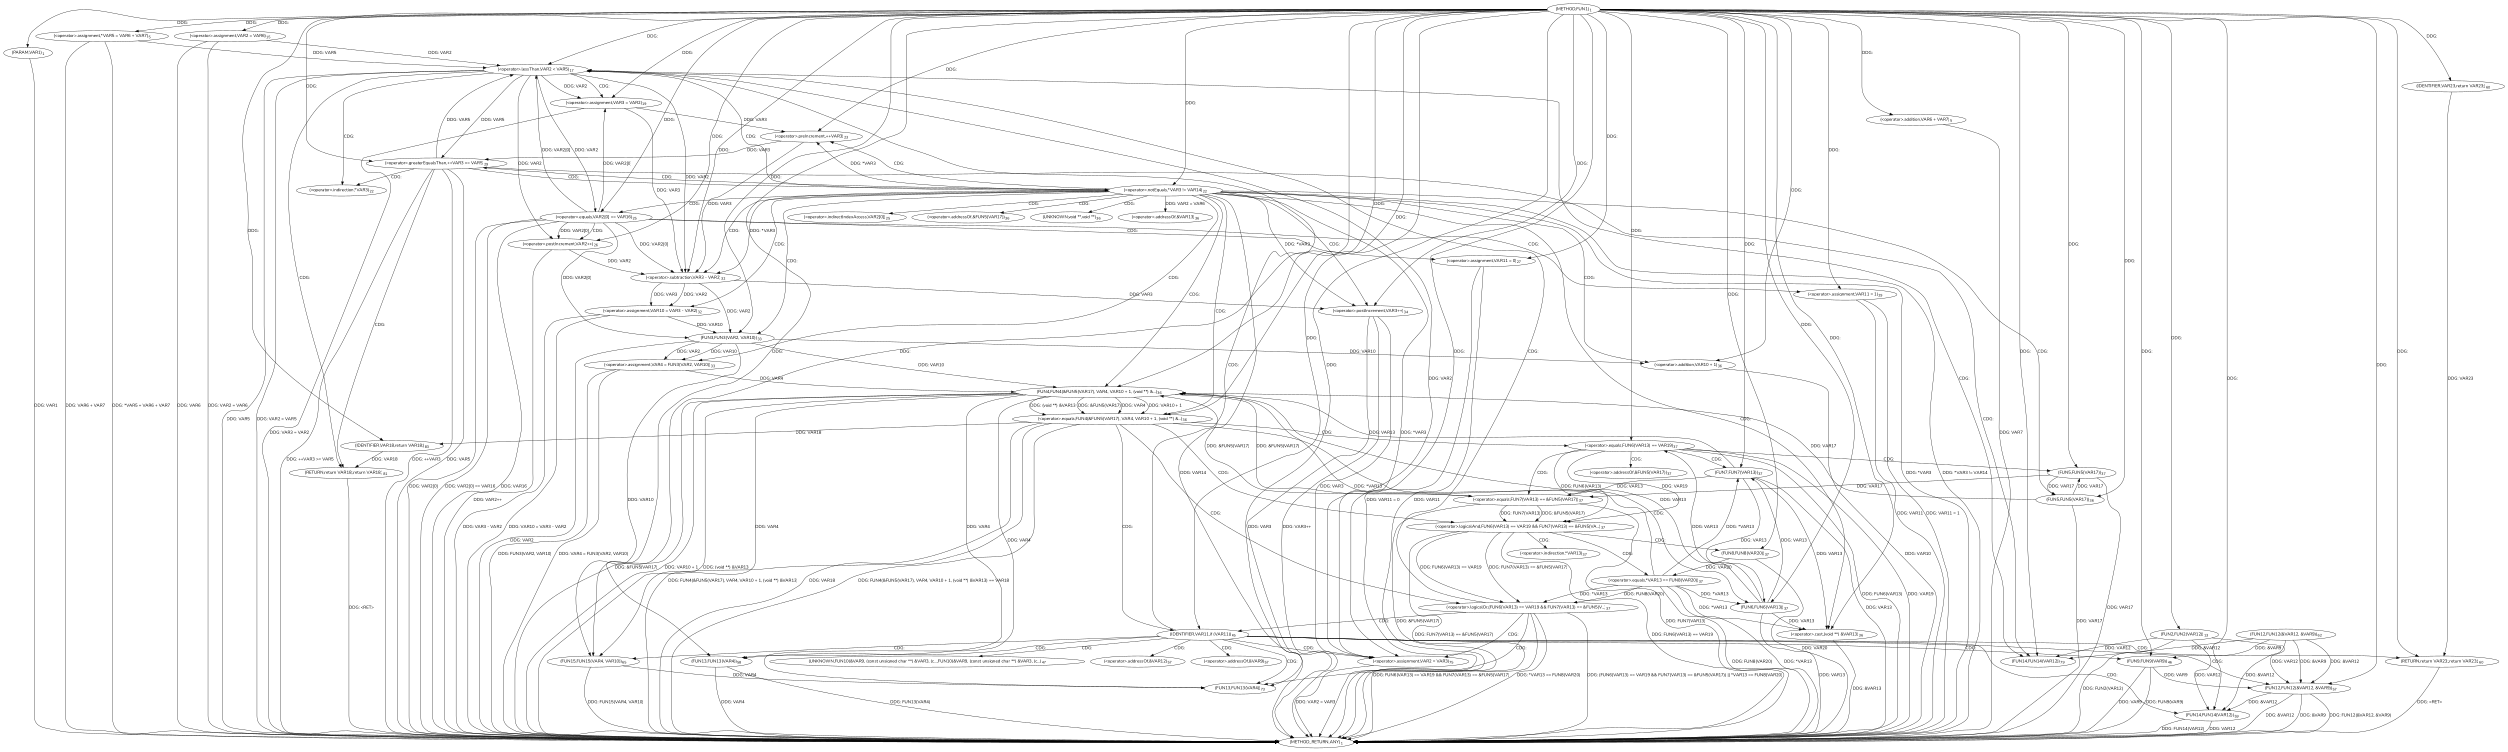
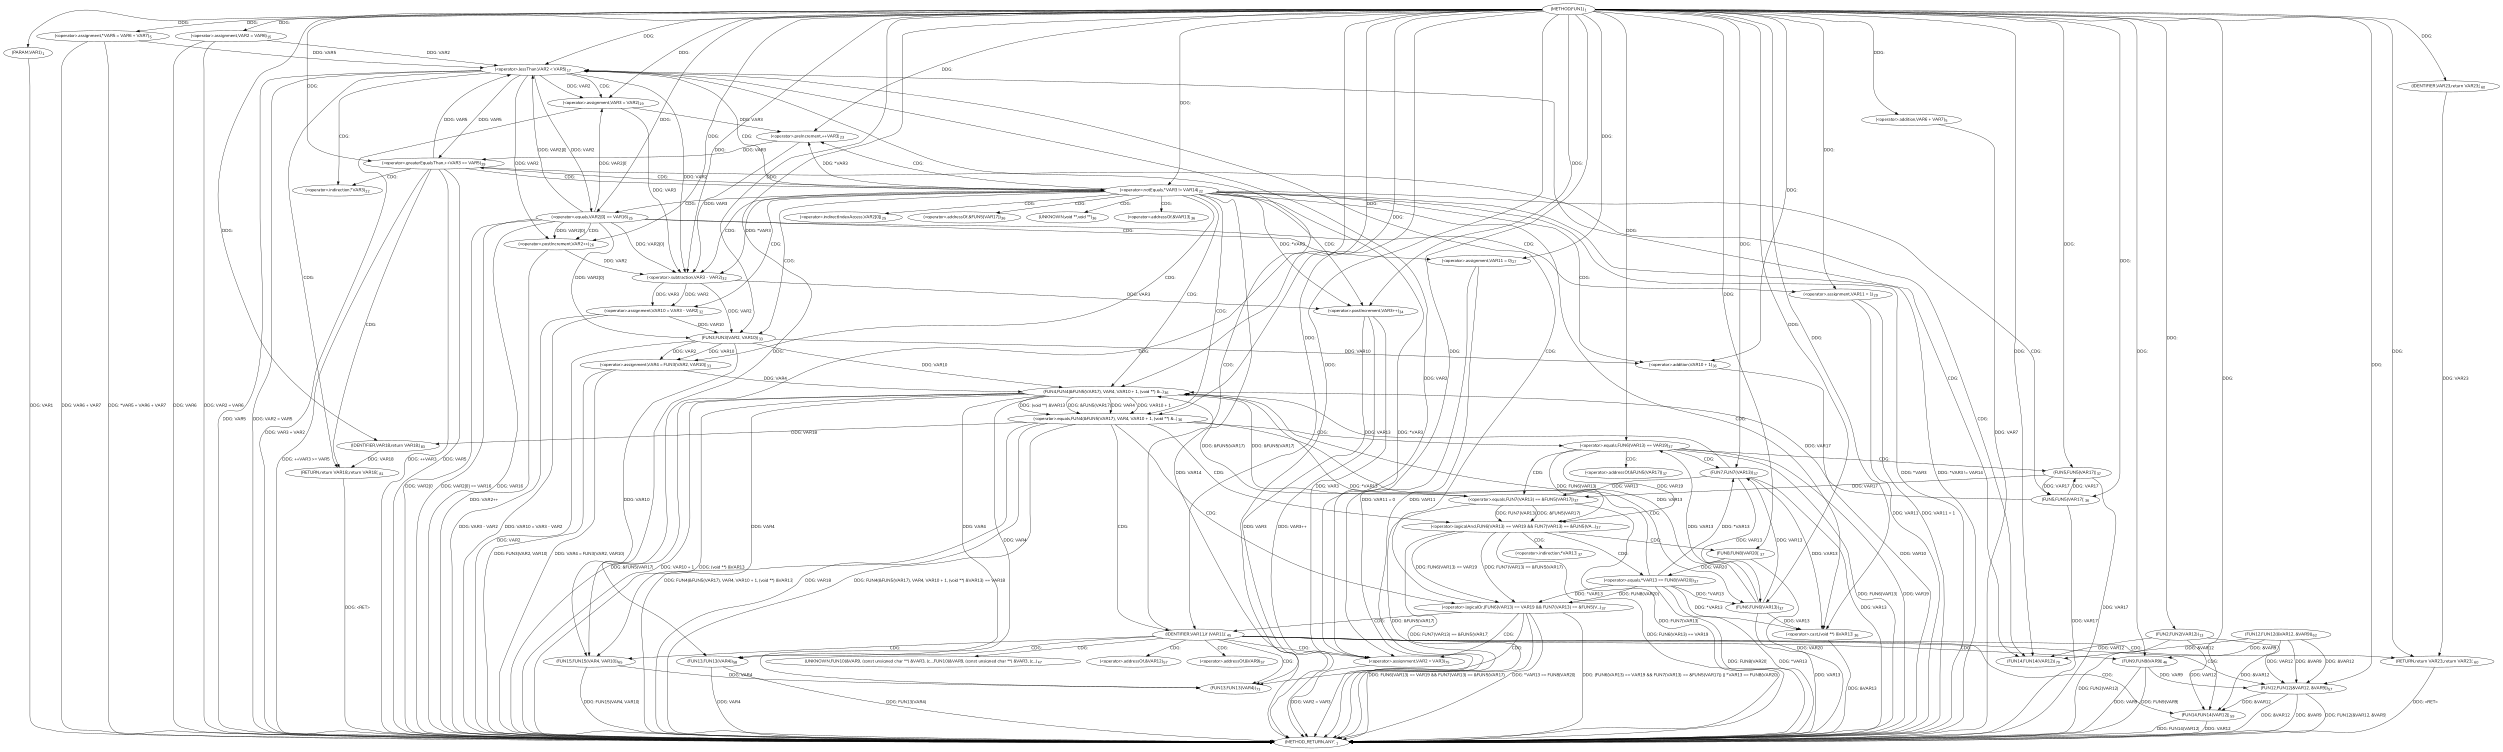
edge "(<operator>.notEquals,*VAR3 != VAR14)" -> "(<operator>.addressOf,&VAR13)": label "DDG: VAR2 = VAR6" -> "CDG: "
